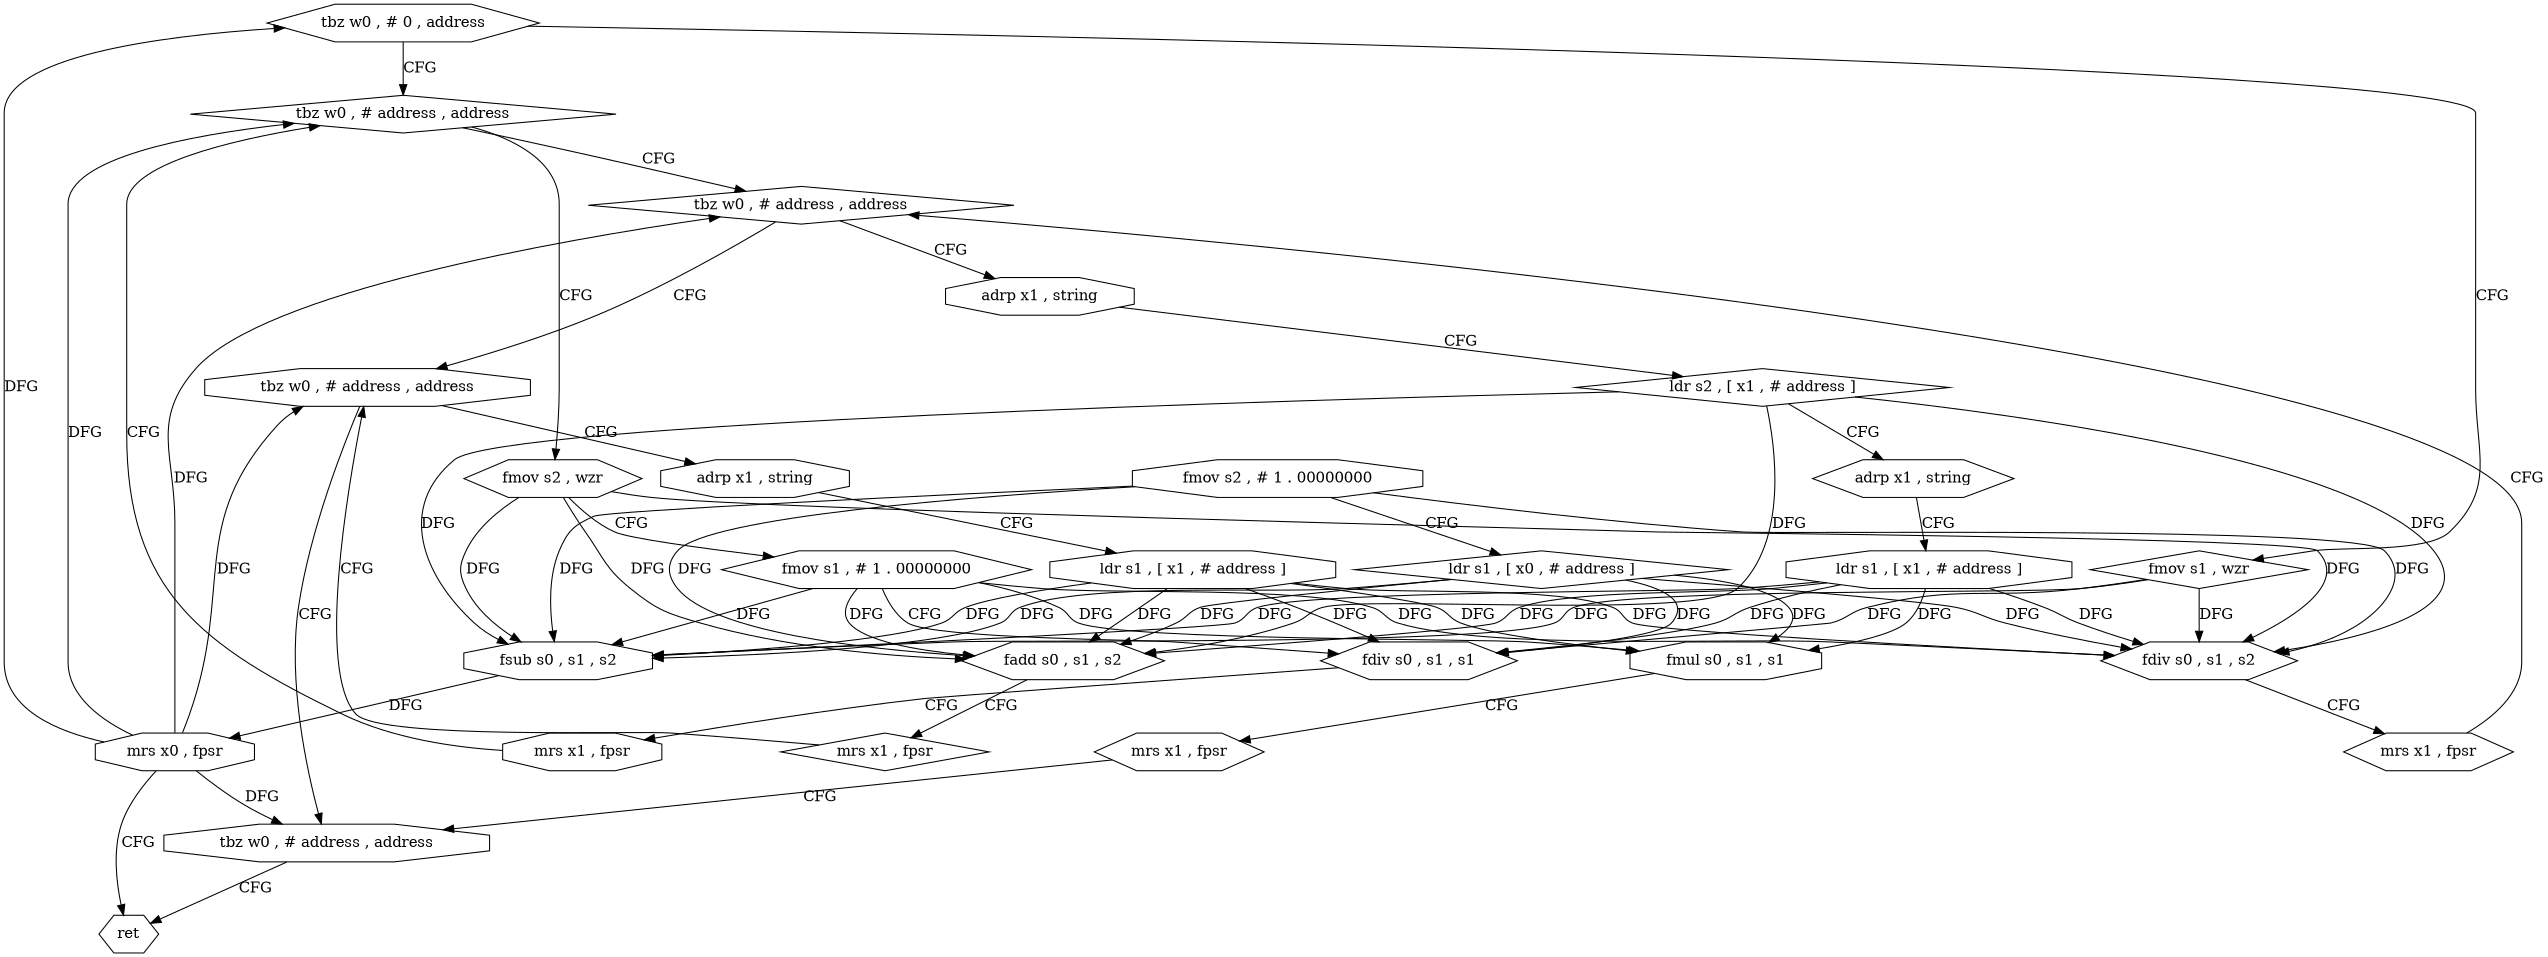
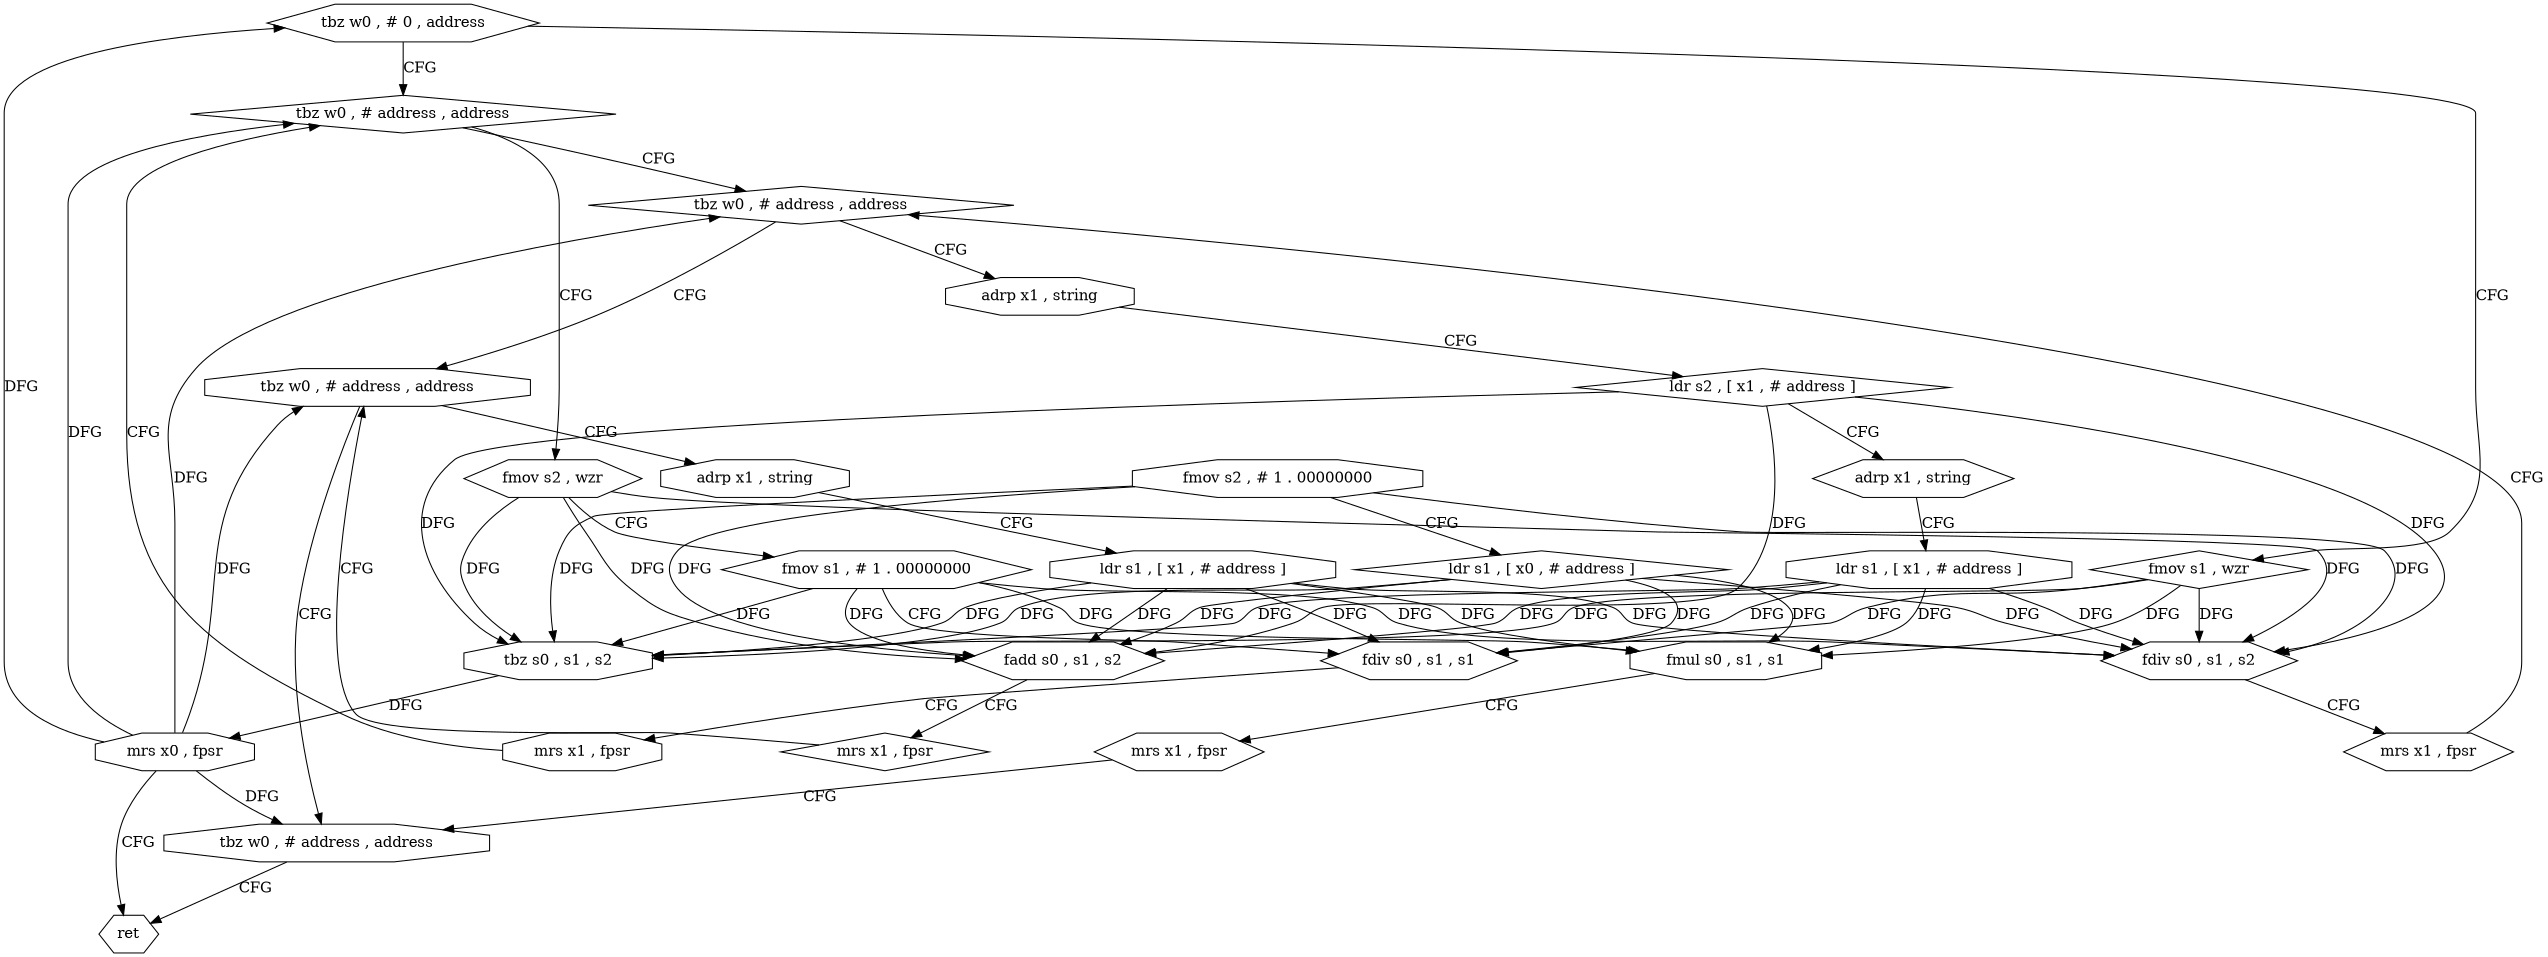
edge "fmov s1 , wzr" -> "fmul s0 , s1 , s1": added, label "DFG"
node "fsub s0 , s1 , s2": label "fsub s0 , s1 , s2" -> "tbz s0 , s1 , s2"
